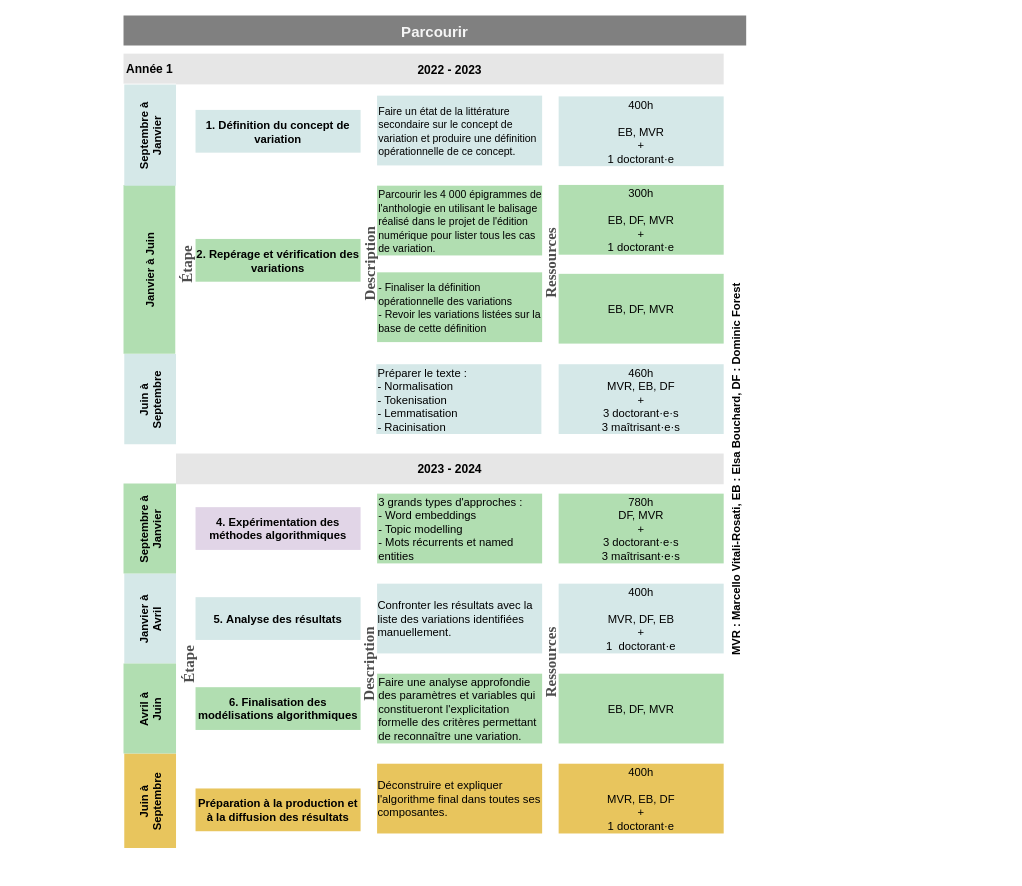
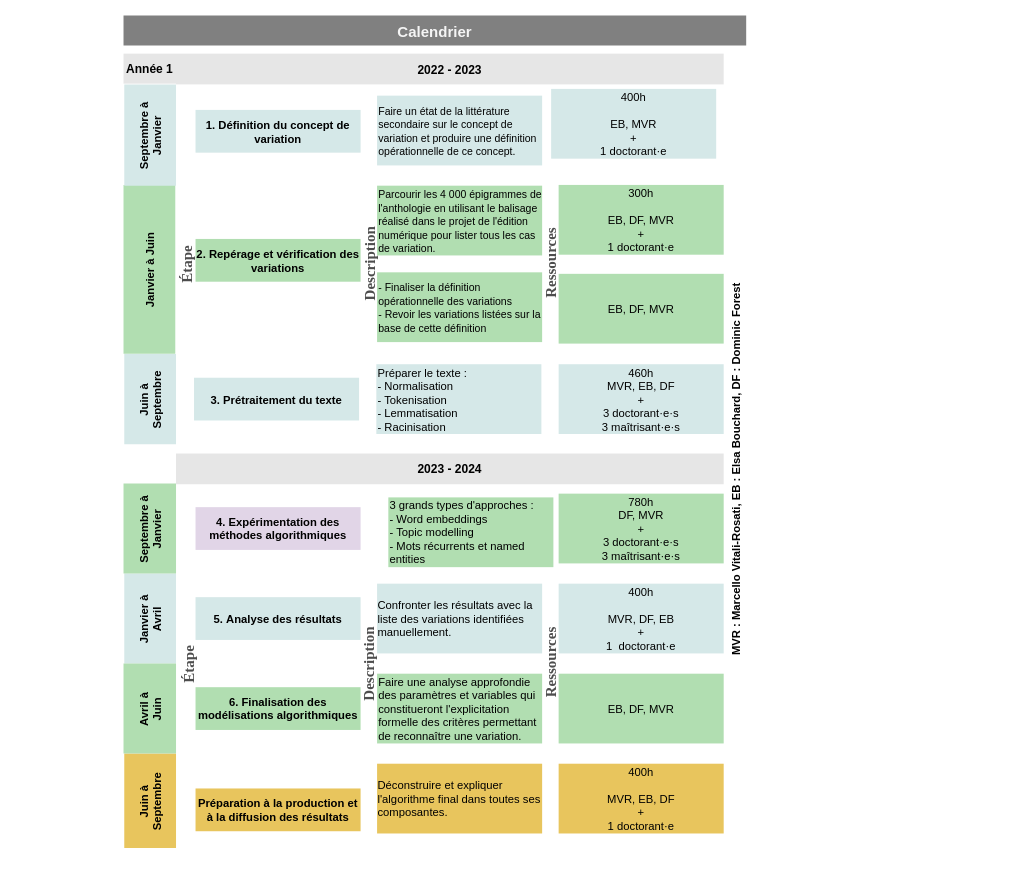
node "Parcourir": label "Parcourir" -> "Calendrier"
node "400h EB, MVR + 1 doctorant·e": moved (641, 131) -> (633, 124)
node "3. Prétraitement du texte": added
node "3 grands types d'approches : - Word embeddings - Topic modelling - Mots récurrents et named entities": moved (459, 528) -> (471, 532)
